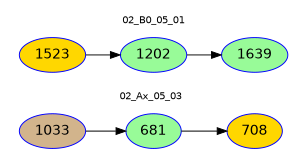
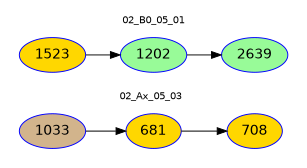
node "1639": label "1639" -> "2639"
node "681": fillcolor palegreen -> gold
